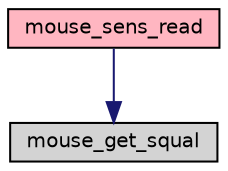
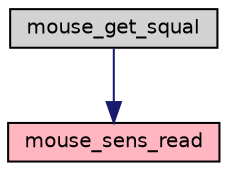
edge "mouse_sens_read" -> "mouse_get_squal": reversed
